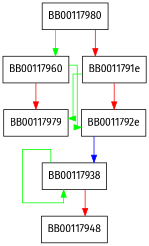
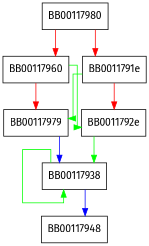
edge "BB00117980" -> "BB00117960": color green -> red
edge "BB00117979" -> "BB00117938": added
edge "BB0011792e" -> "BB00117938": color blue -> green
edge "BB00117938" -> "BB00117948": color red -> blue
